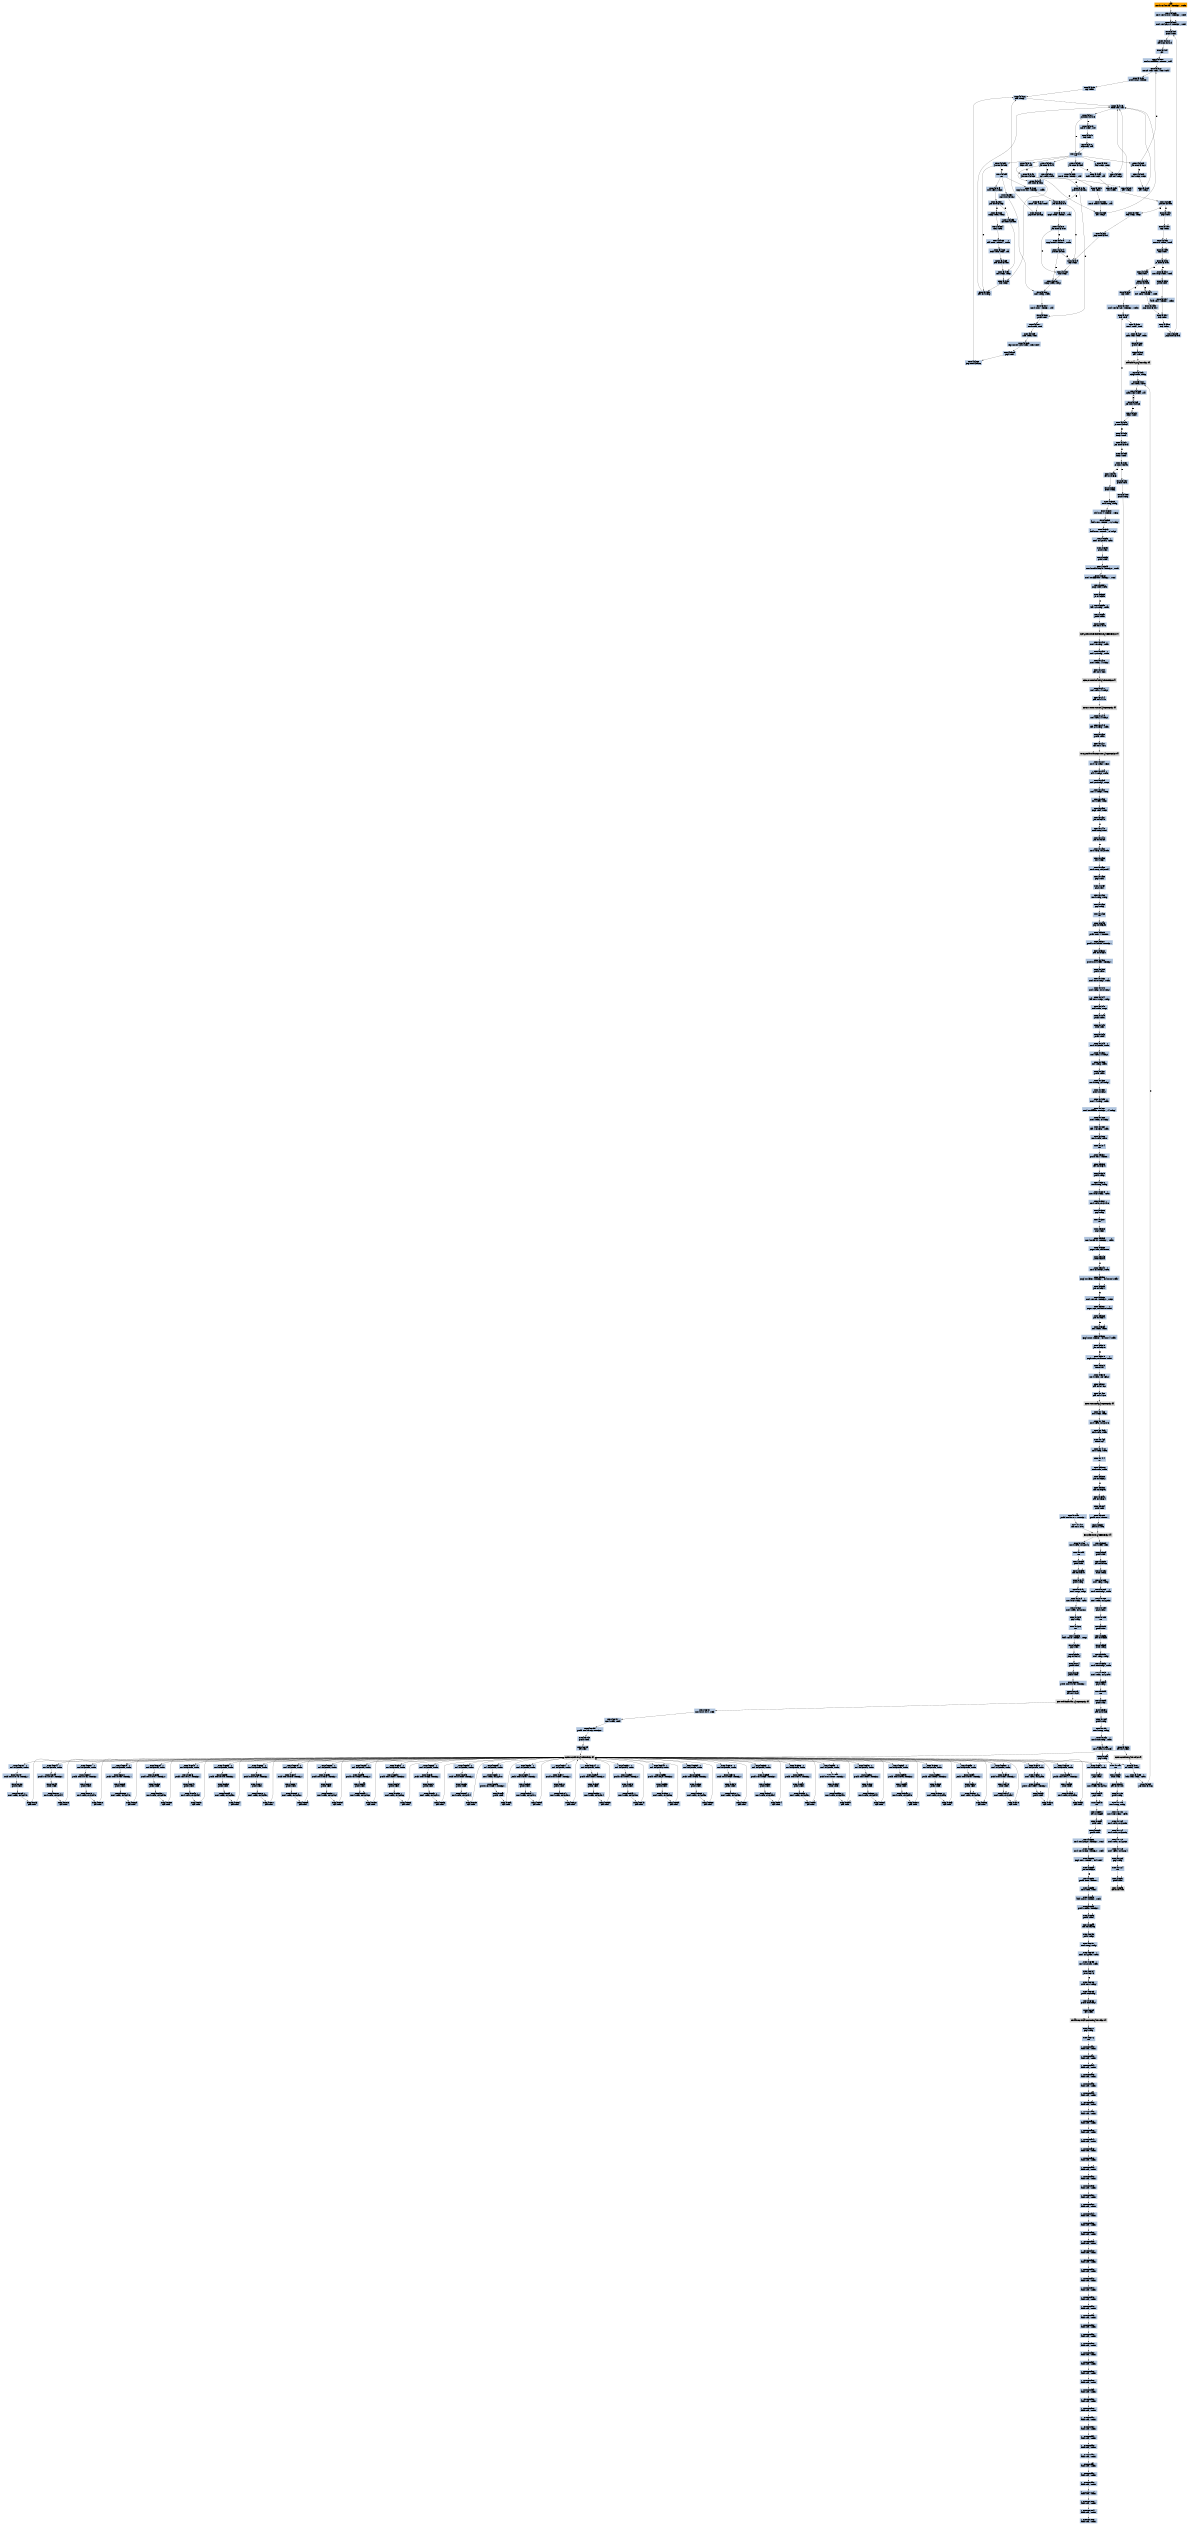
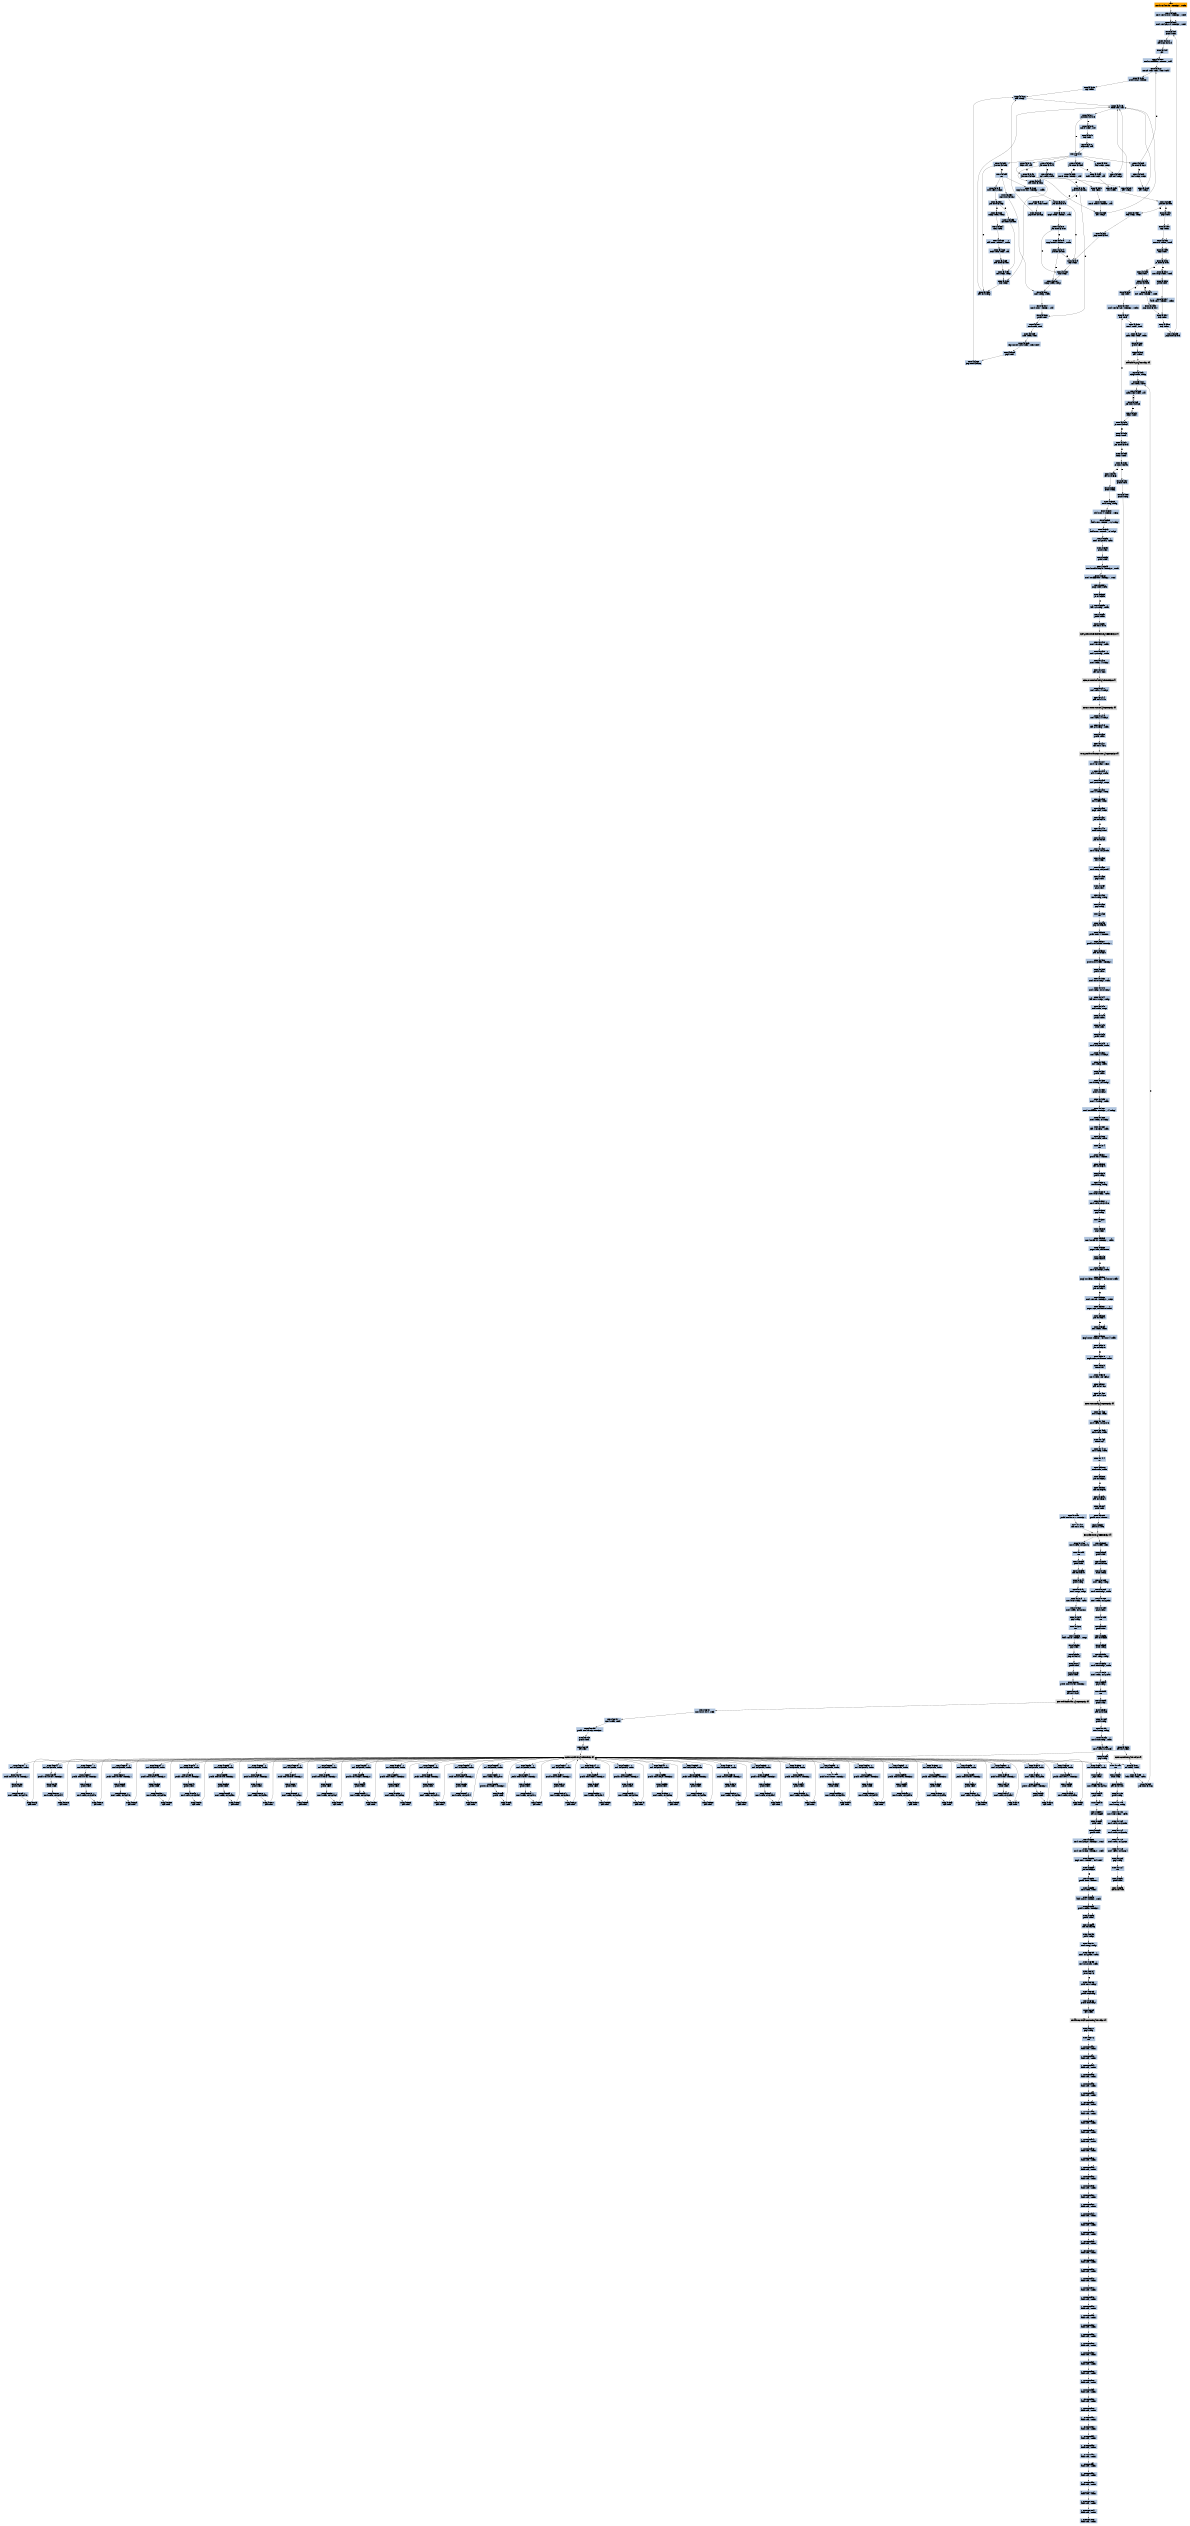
node "call movl $0x4001d0<UINT32>, %ebx": label "call movl $0x4001d0<UINT32>, %ebx" -> "start movl $0x4001d0<UINT32>, %ebx"
